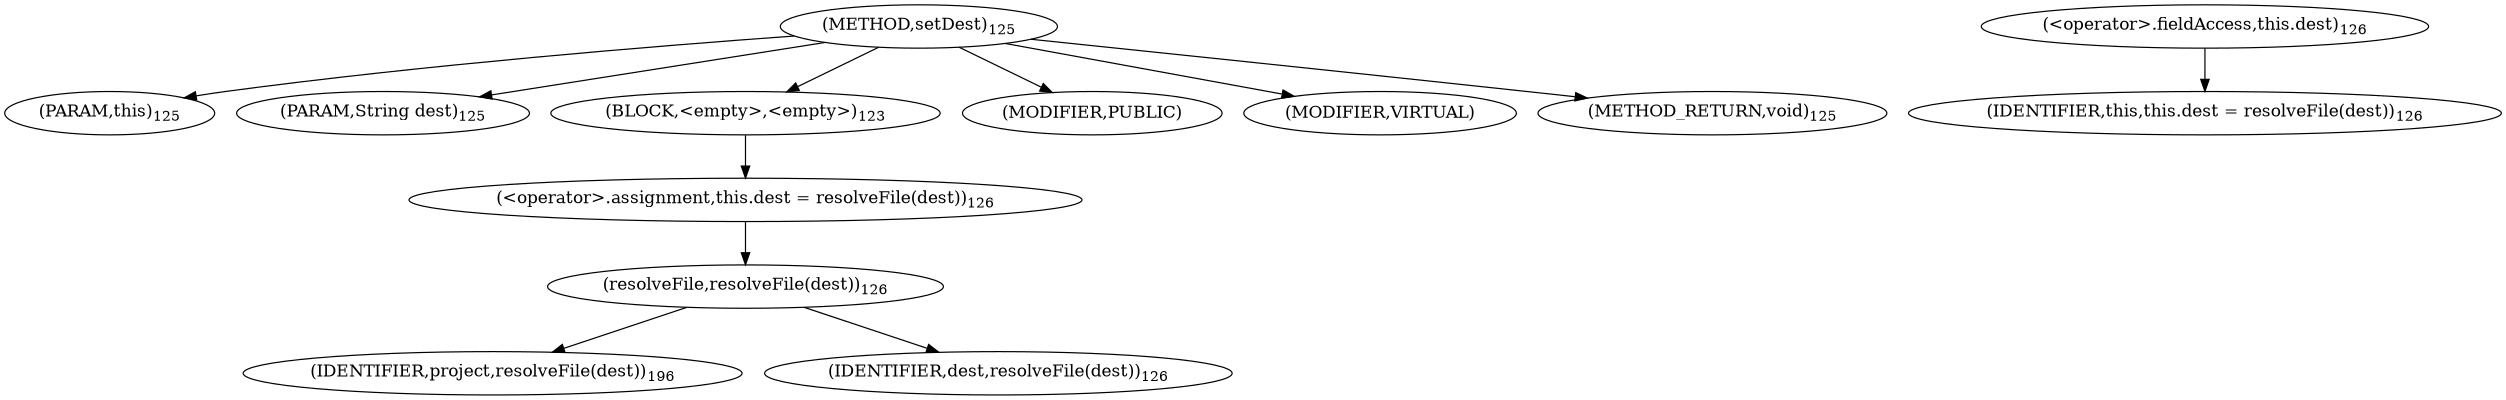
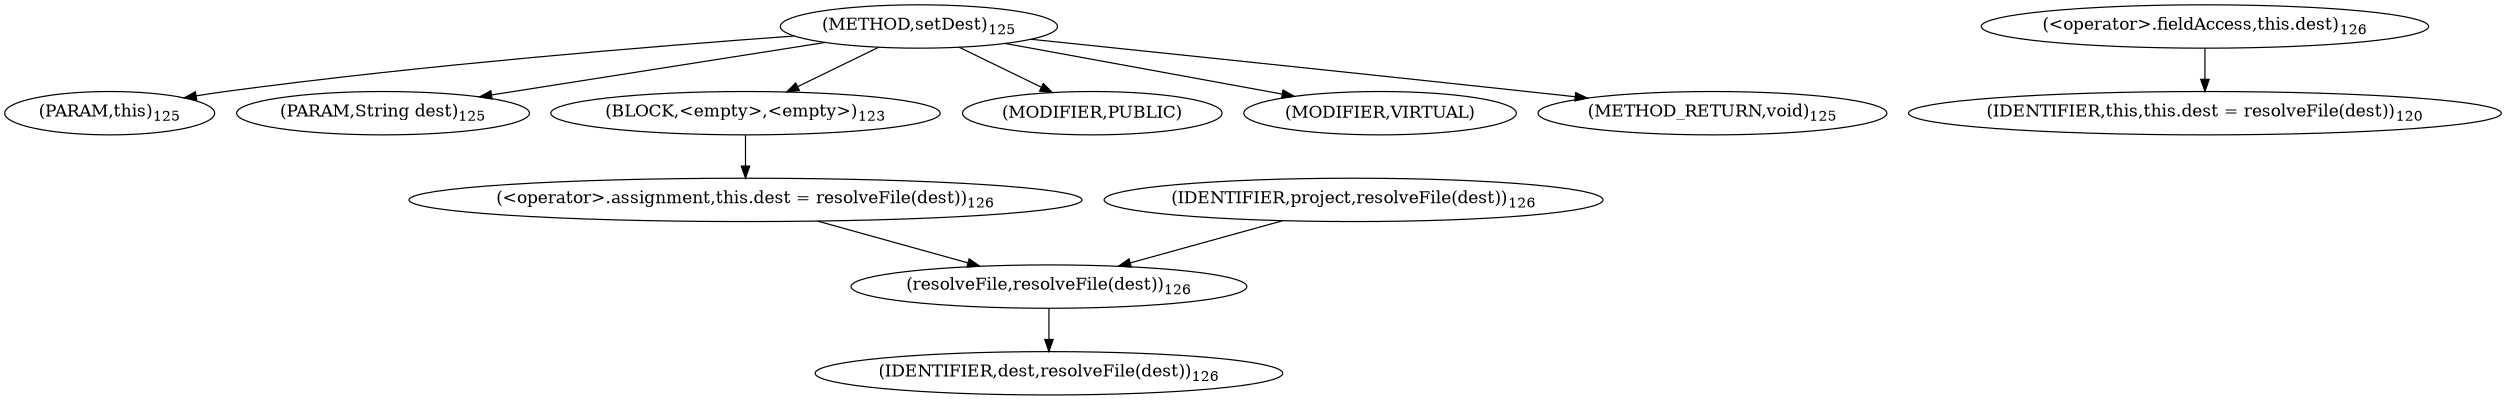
node "(IDENTIFIER,this,this.dest = resolveFile(dest))": text "126" -> "120"
edge "(resolveFile,resolveFile(dest))" -> "(IDENTIFIER,project,resolveFile(dest))": reversed
node "(IDENTIFIER,project,resolveFile(dest))": text "196" -> "126"
